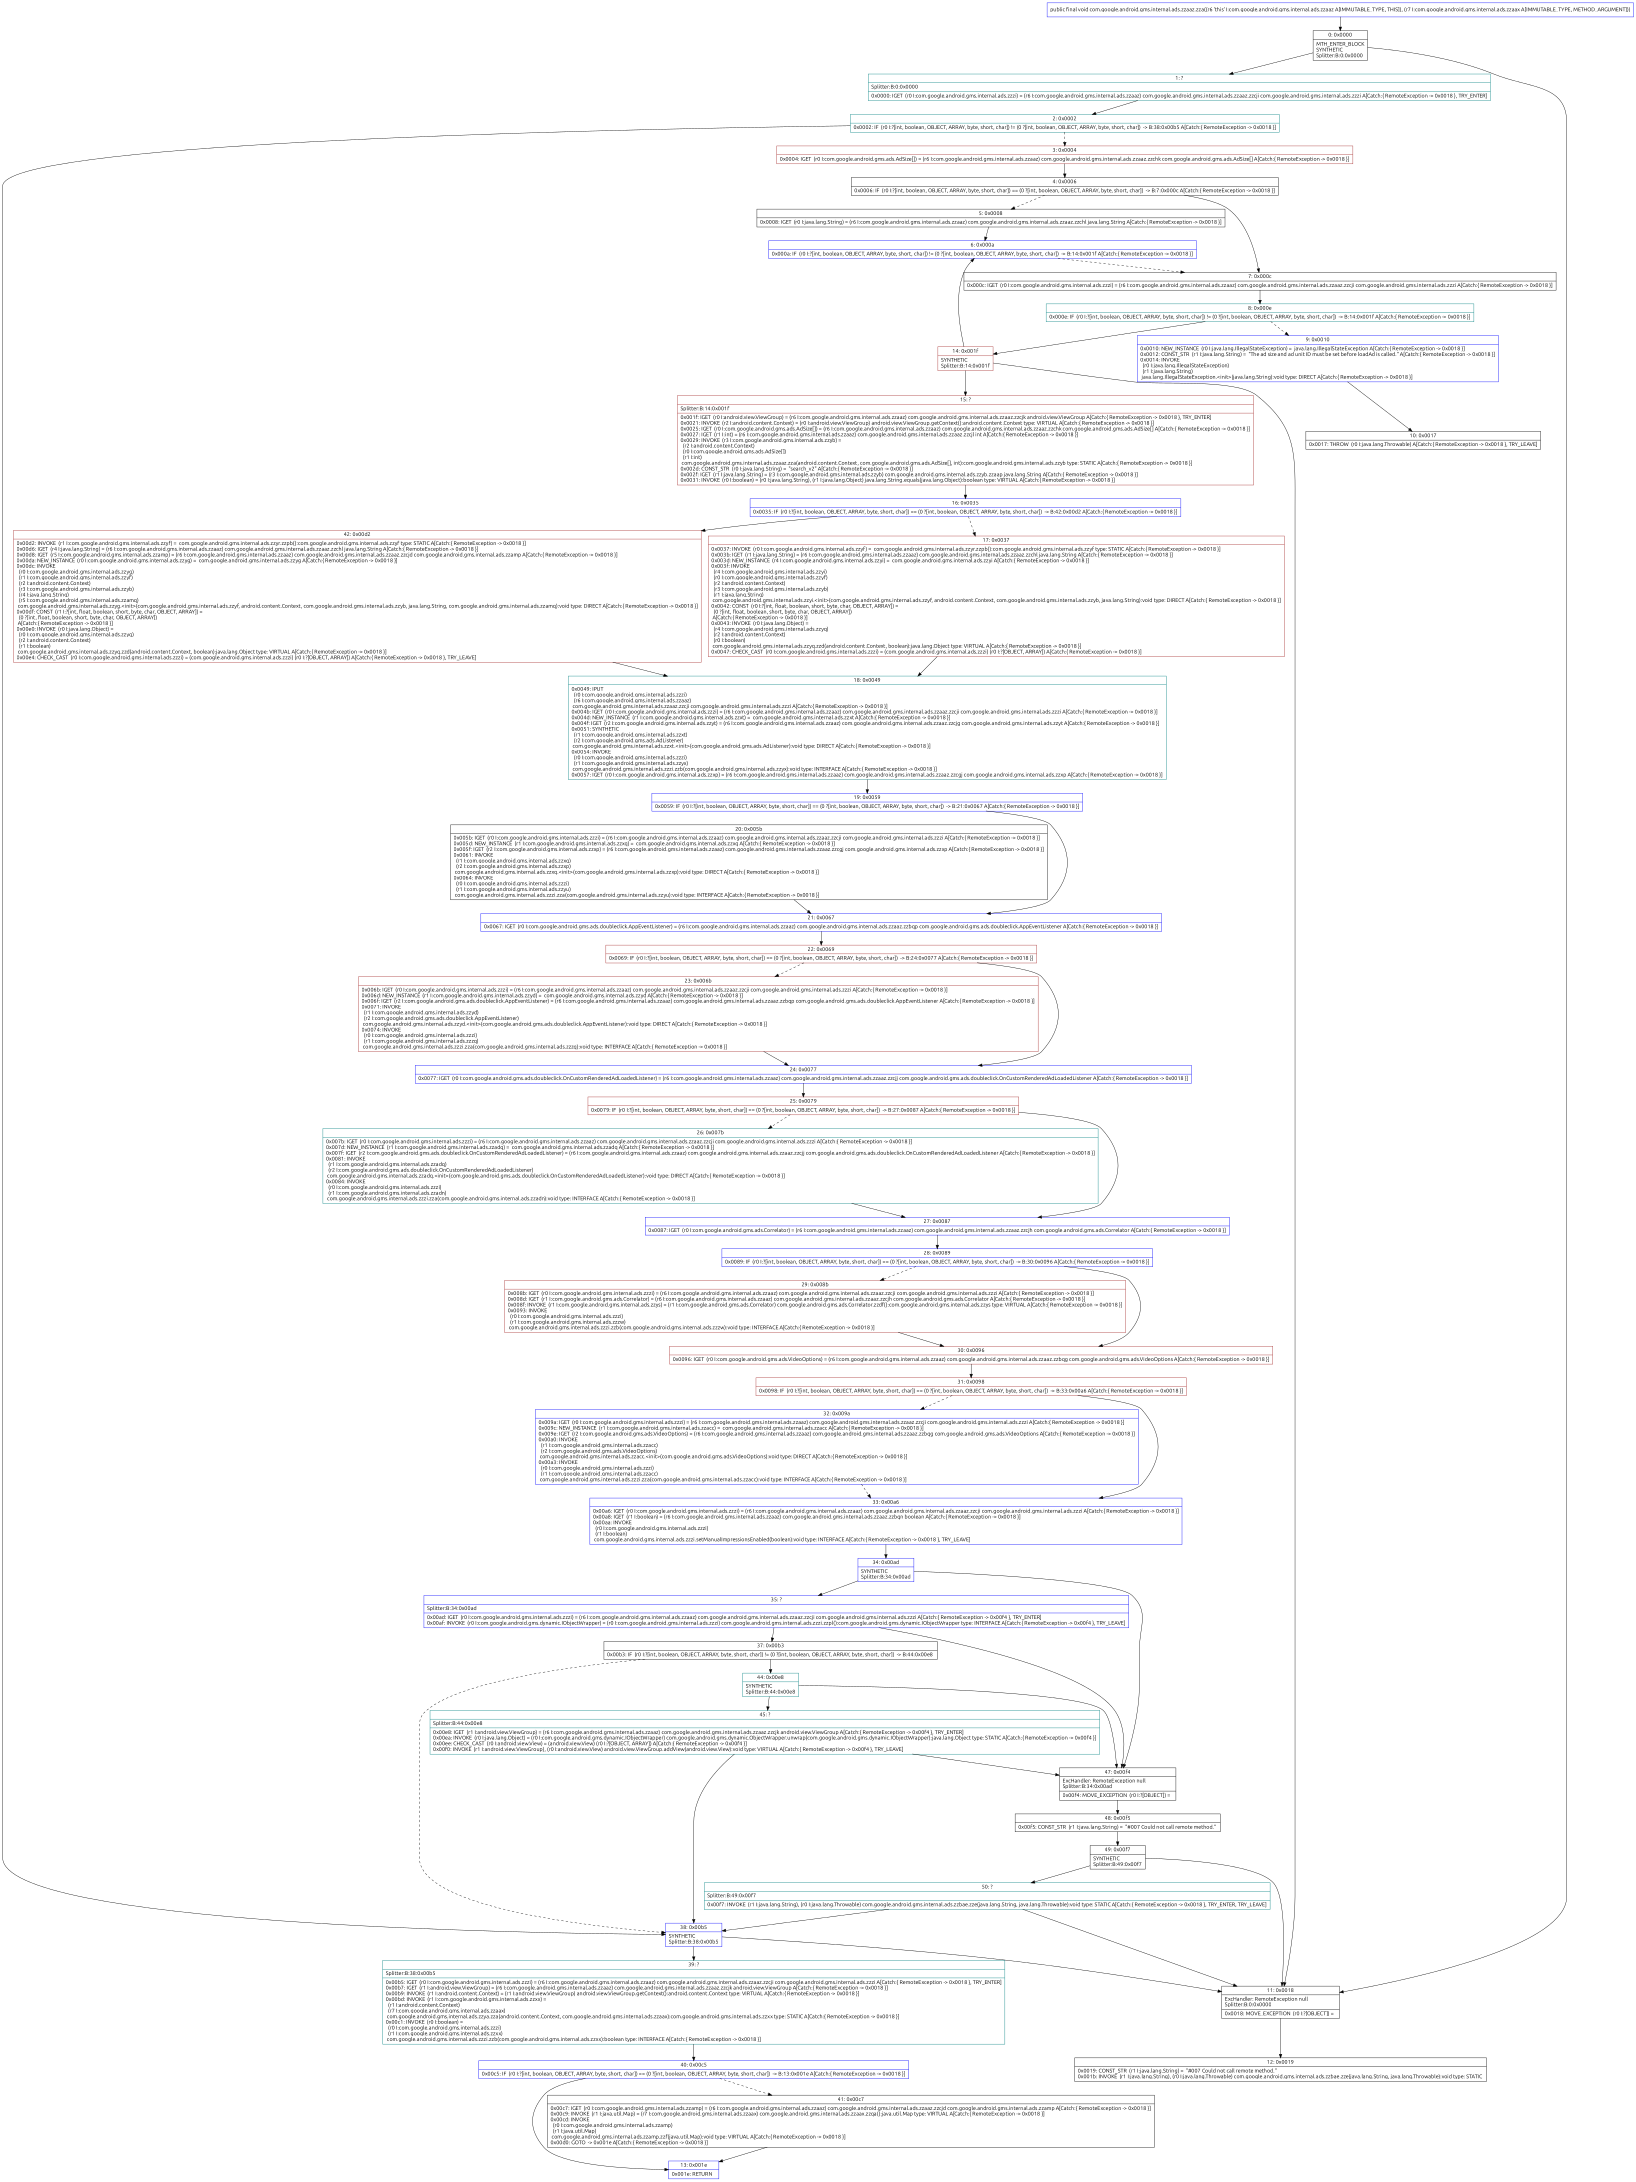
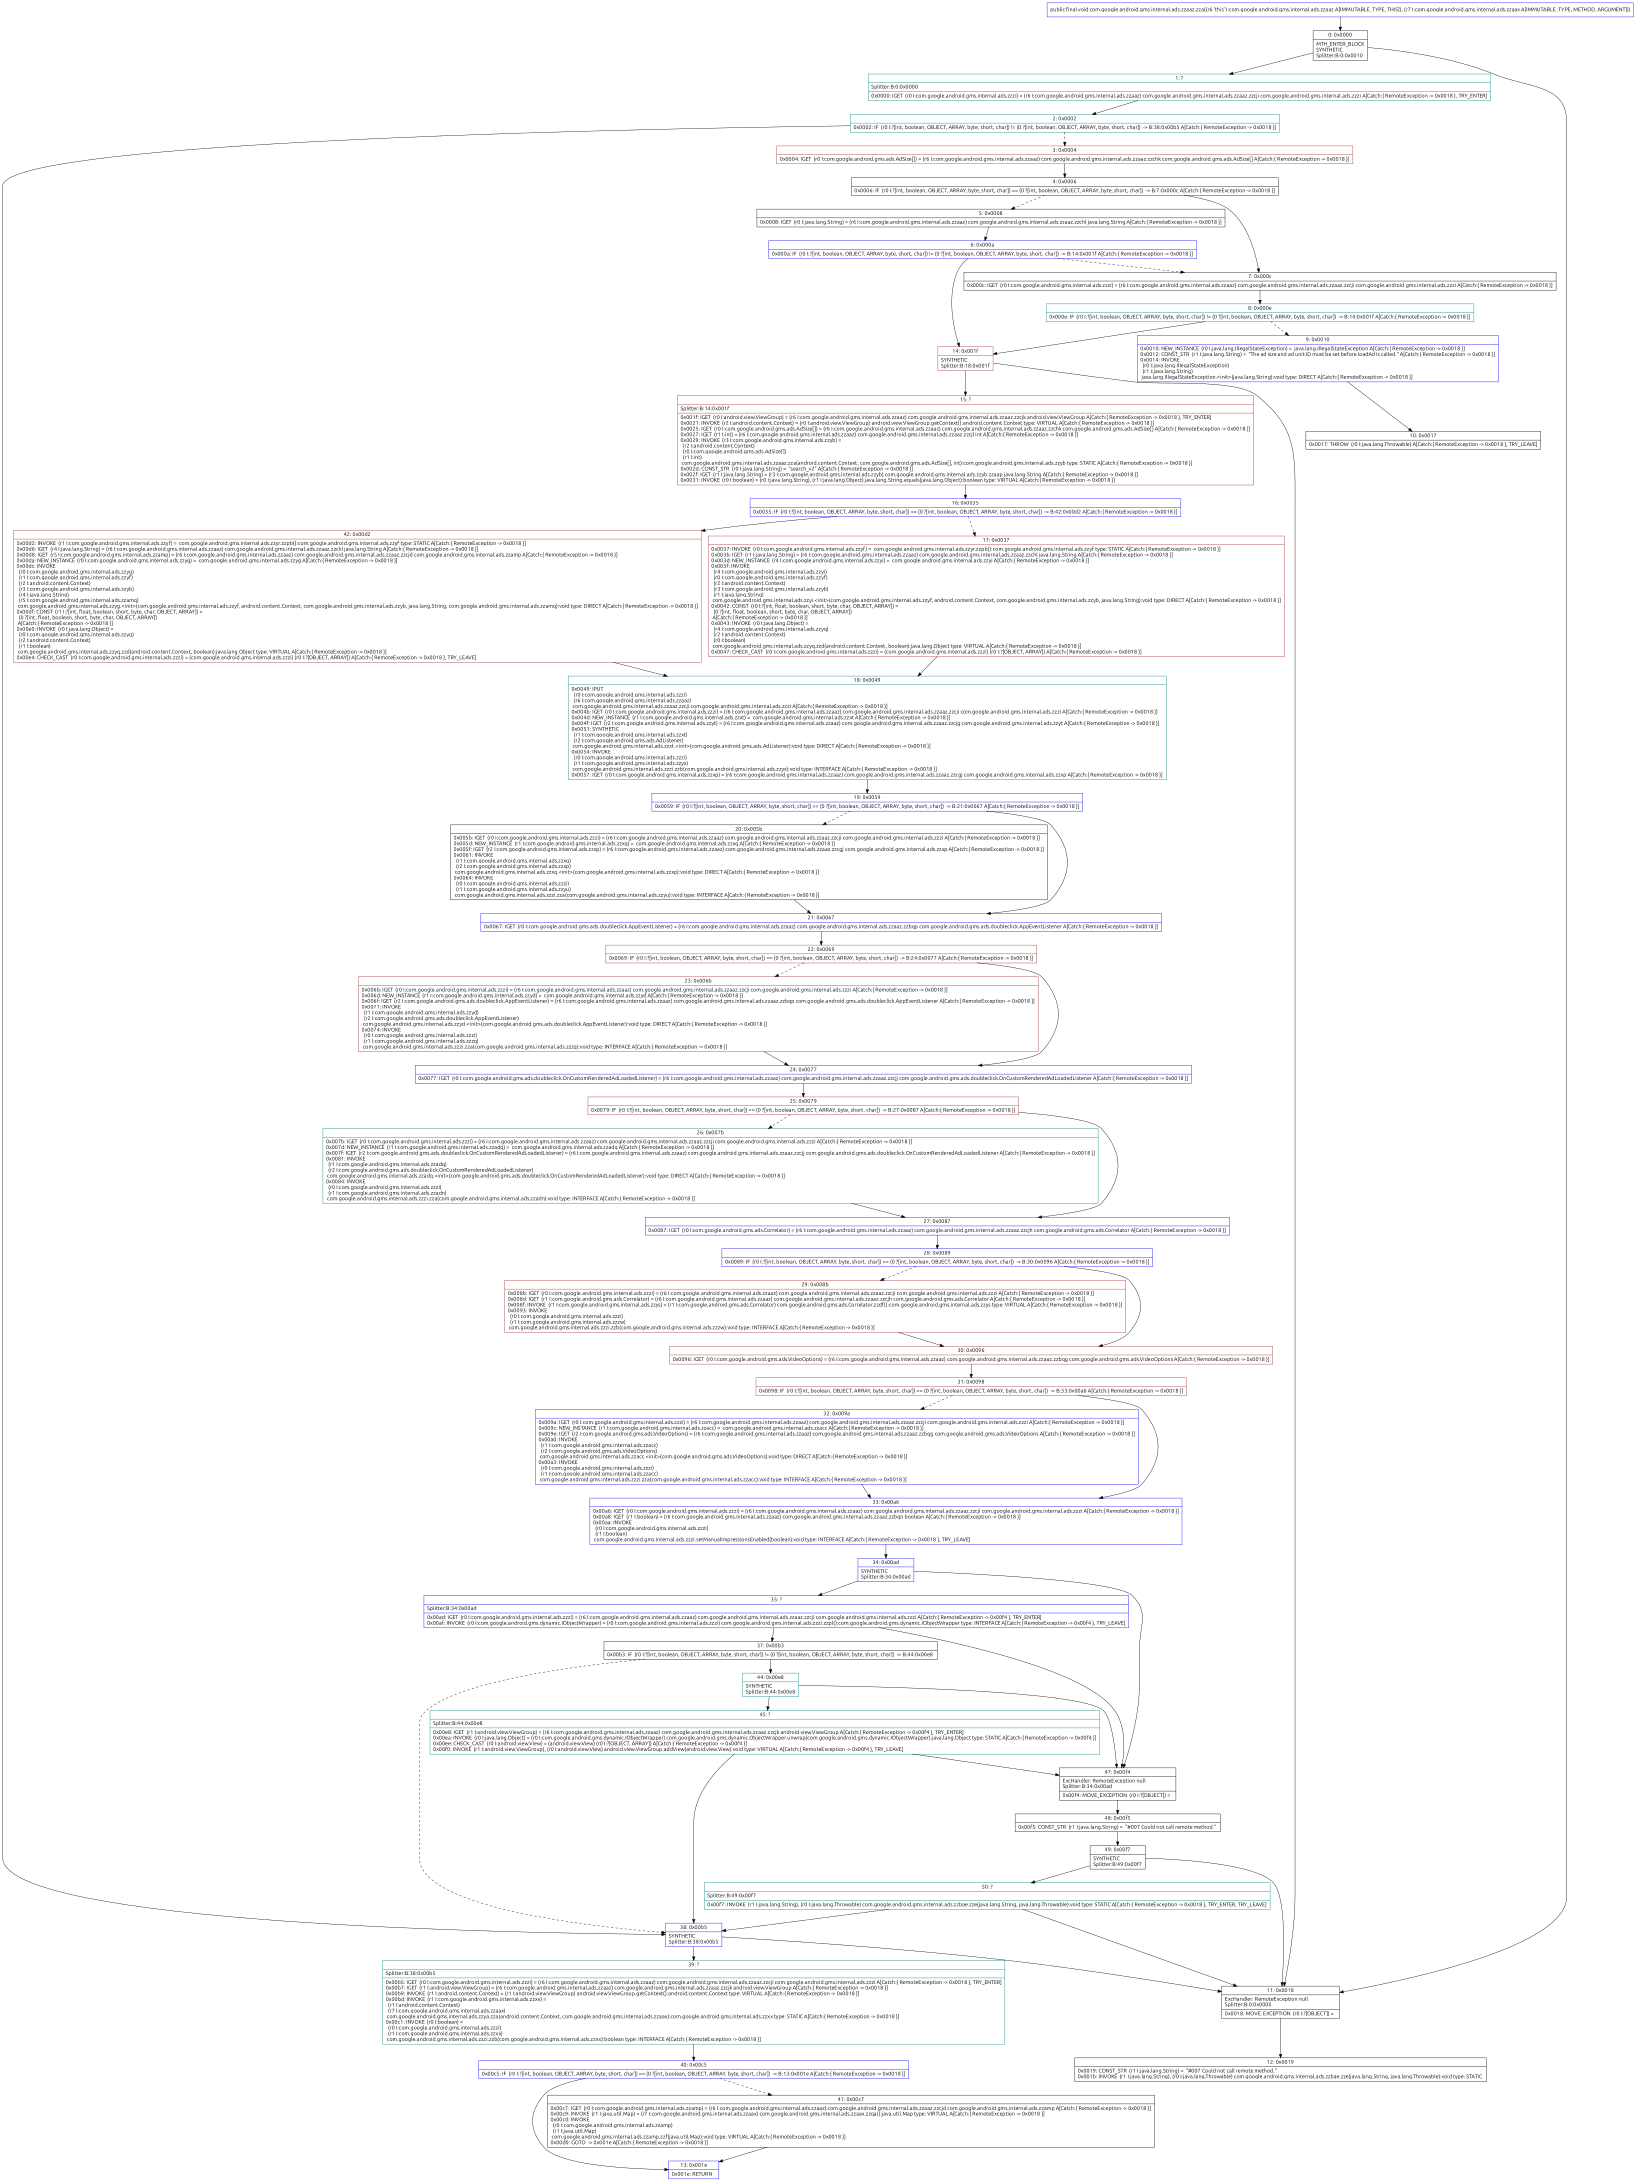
node "0: 0x0000": text "Splitter:B:0:0x0000" -> "Splitter:B:0:0x0010"
edge "14: 0x001f" -> "6: 0x000a": reversed
node "14: 0x001f": text "Splitter:B:14:0x001f" -> "Splitter:B:18:0x001f"
edge "19: 0x0059" -> "20: 0x005b": added
edge "32: 0x009a" -> "33: 0x00a6": style dashed -> solid
